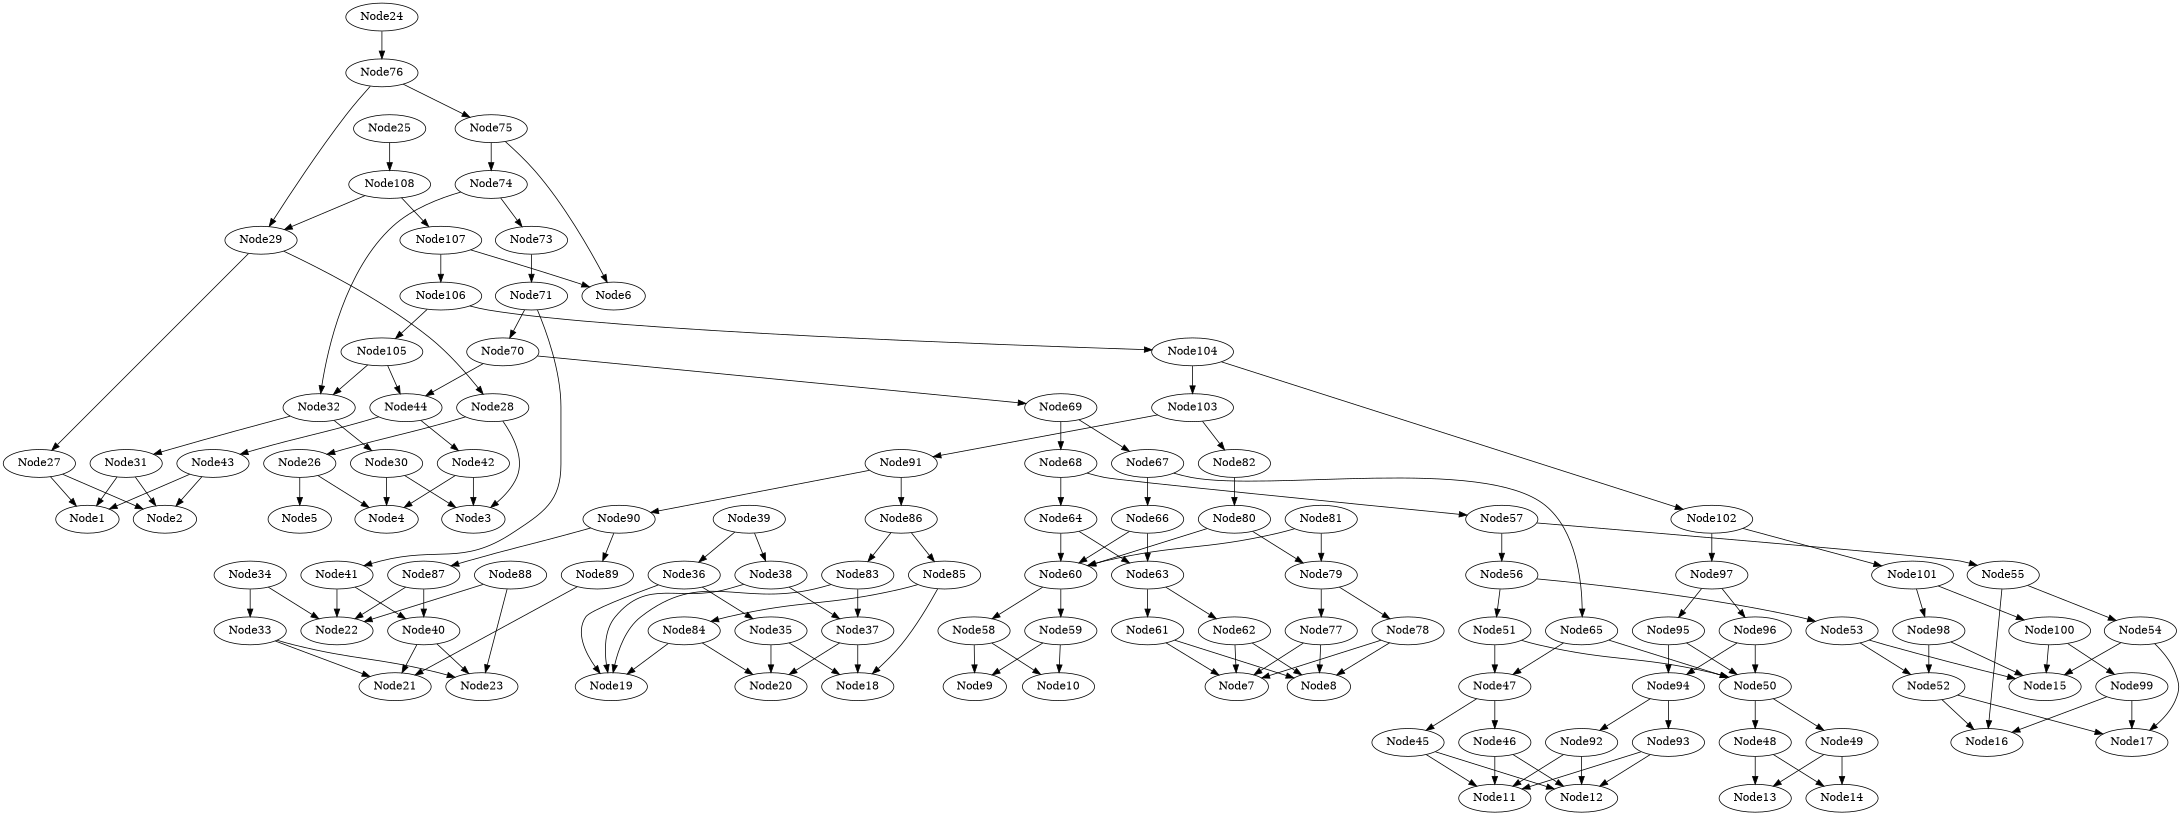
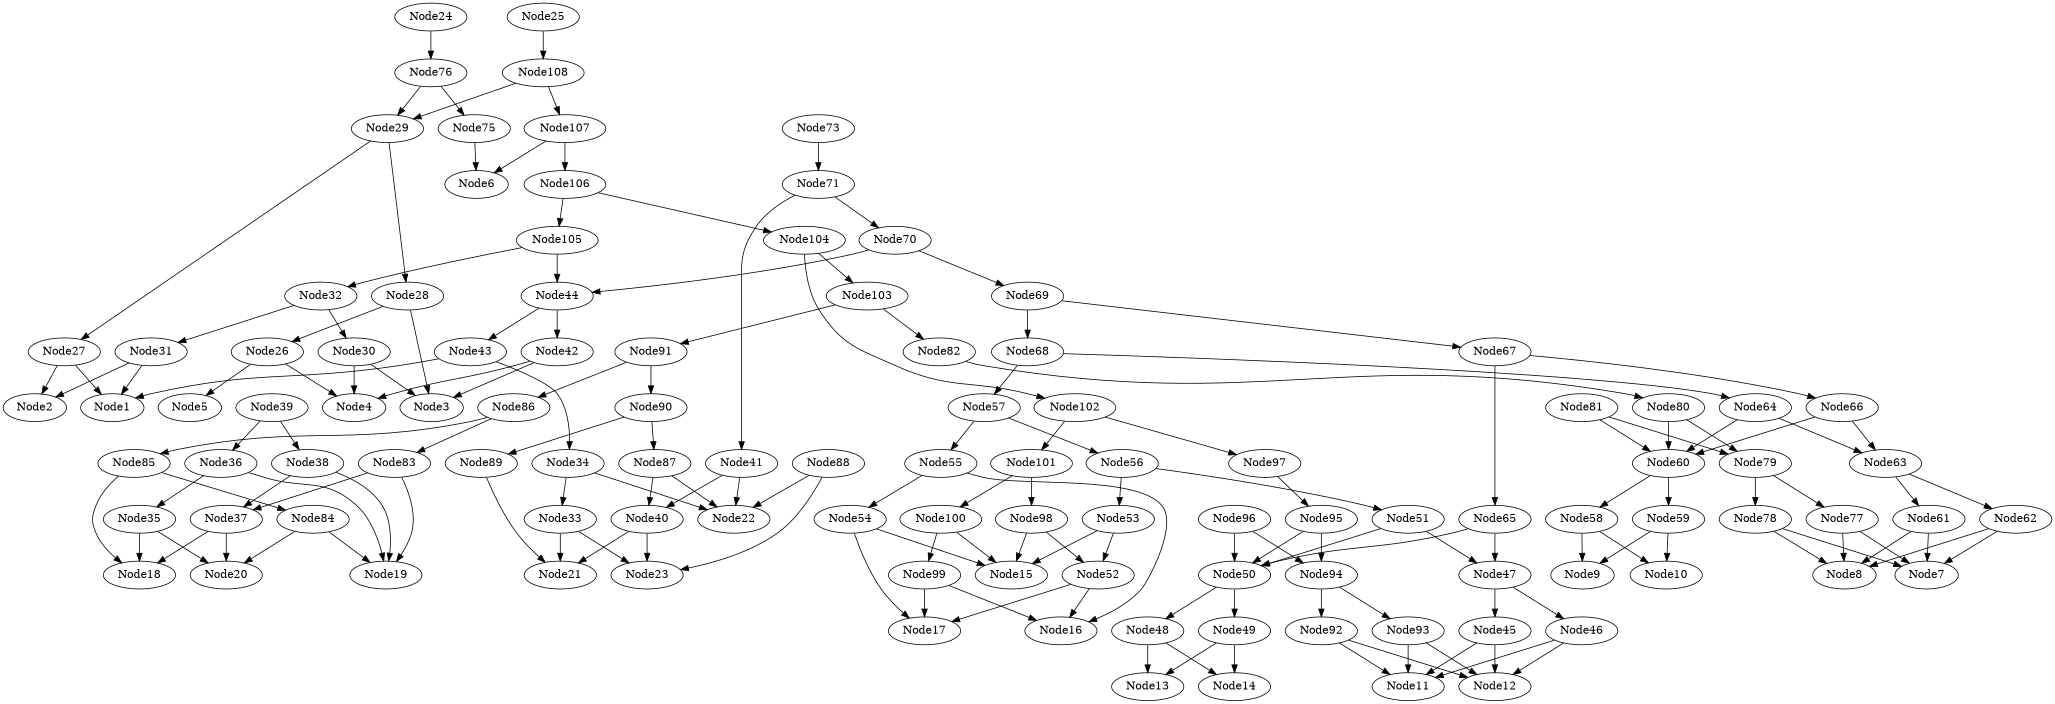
node "Node74": removed
edge "Node43" -> "Node2": now "Node43" -> "Node34"
edge "Node97" -> "Node96": removed
